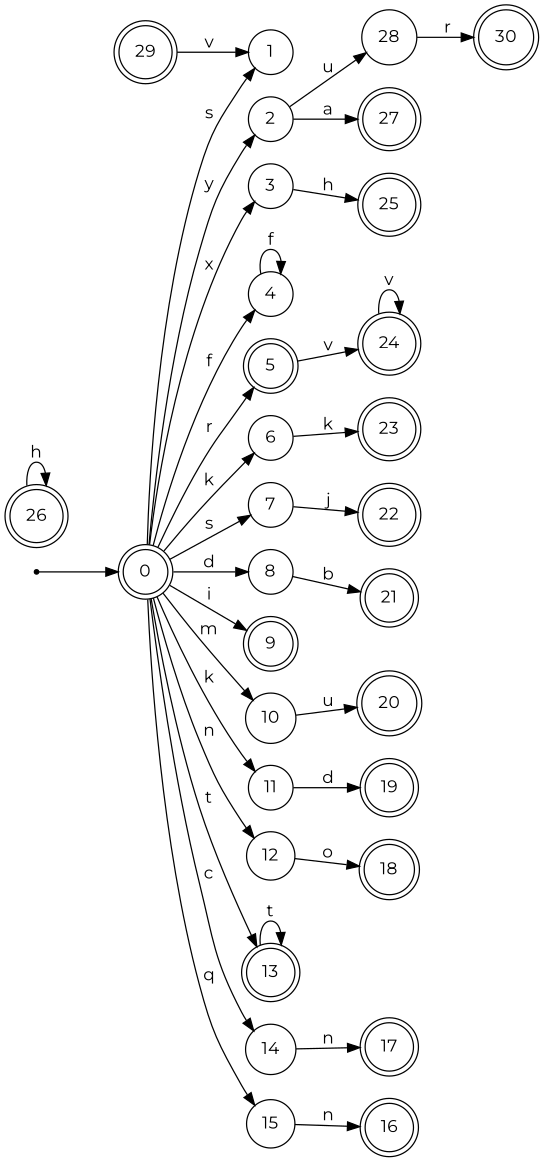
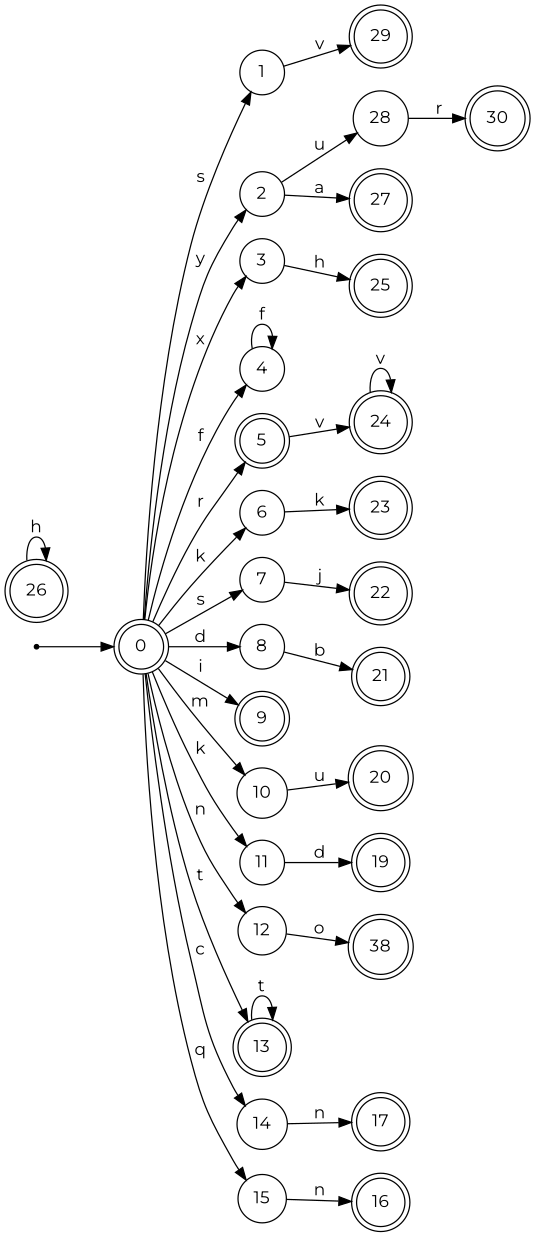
edge "29" -> "1": reversed
node "18": label "18" -> "38"
